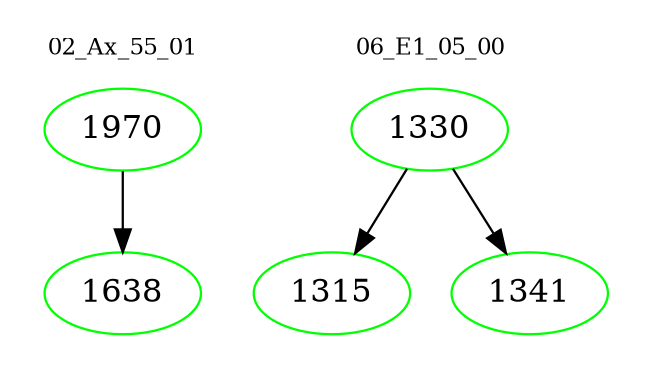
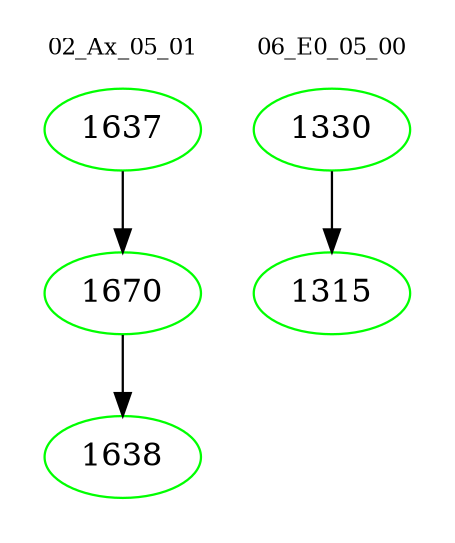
cluster "02_Ax_55_01": label "02_Ax_55_01" -> "02_Ax_05_01"
cluster "06_E1_05_00": label "06_E1_05_00" -> "06_E0_05_00"
node "1970": label "1970" -> "1670"
node "1637": added
node "1341": removed
